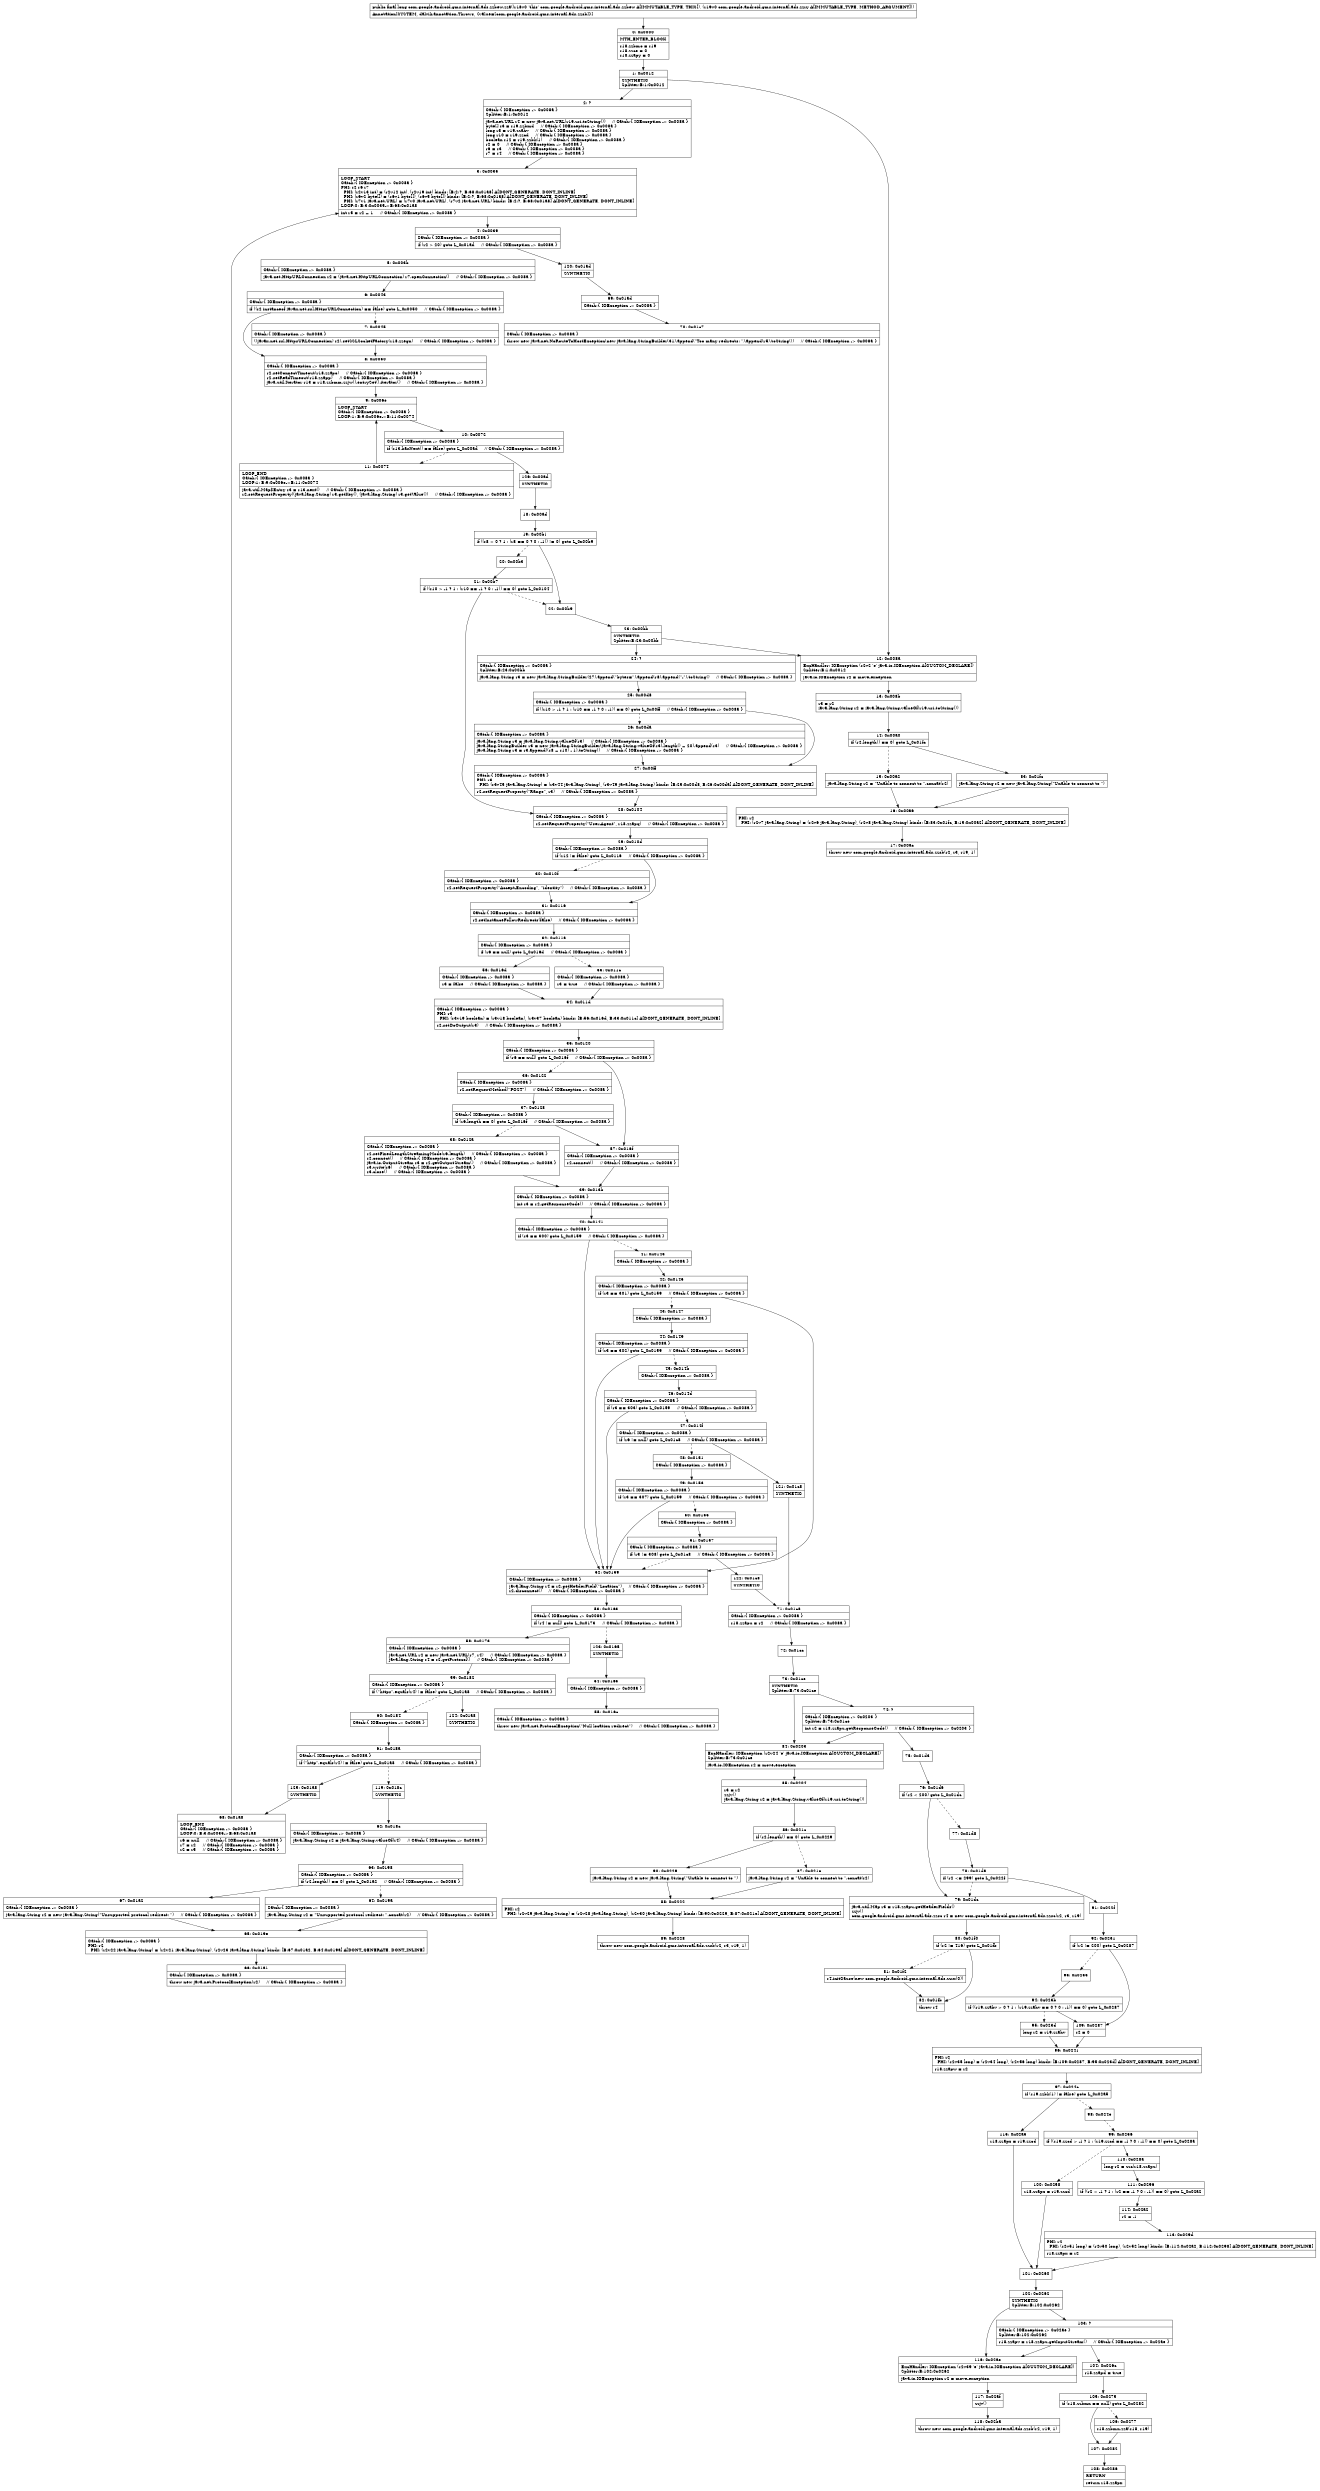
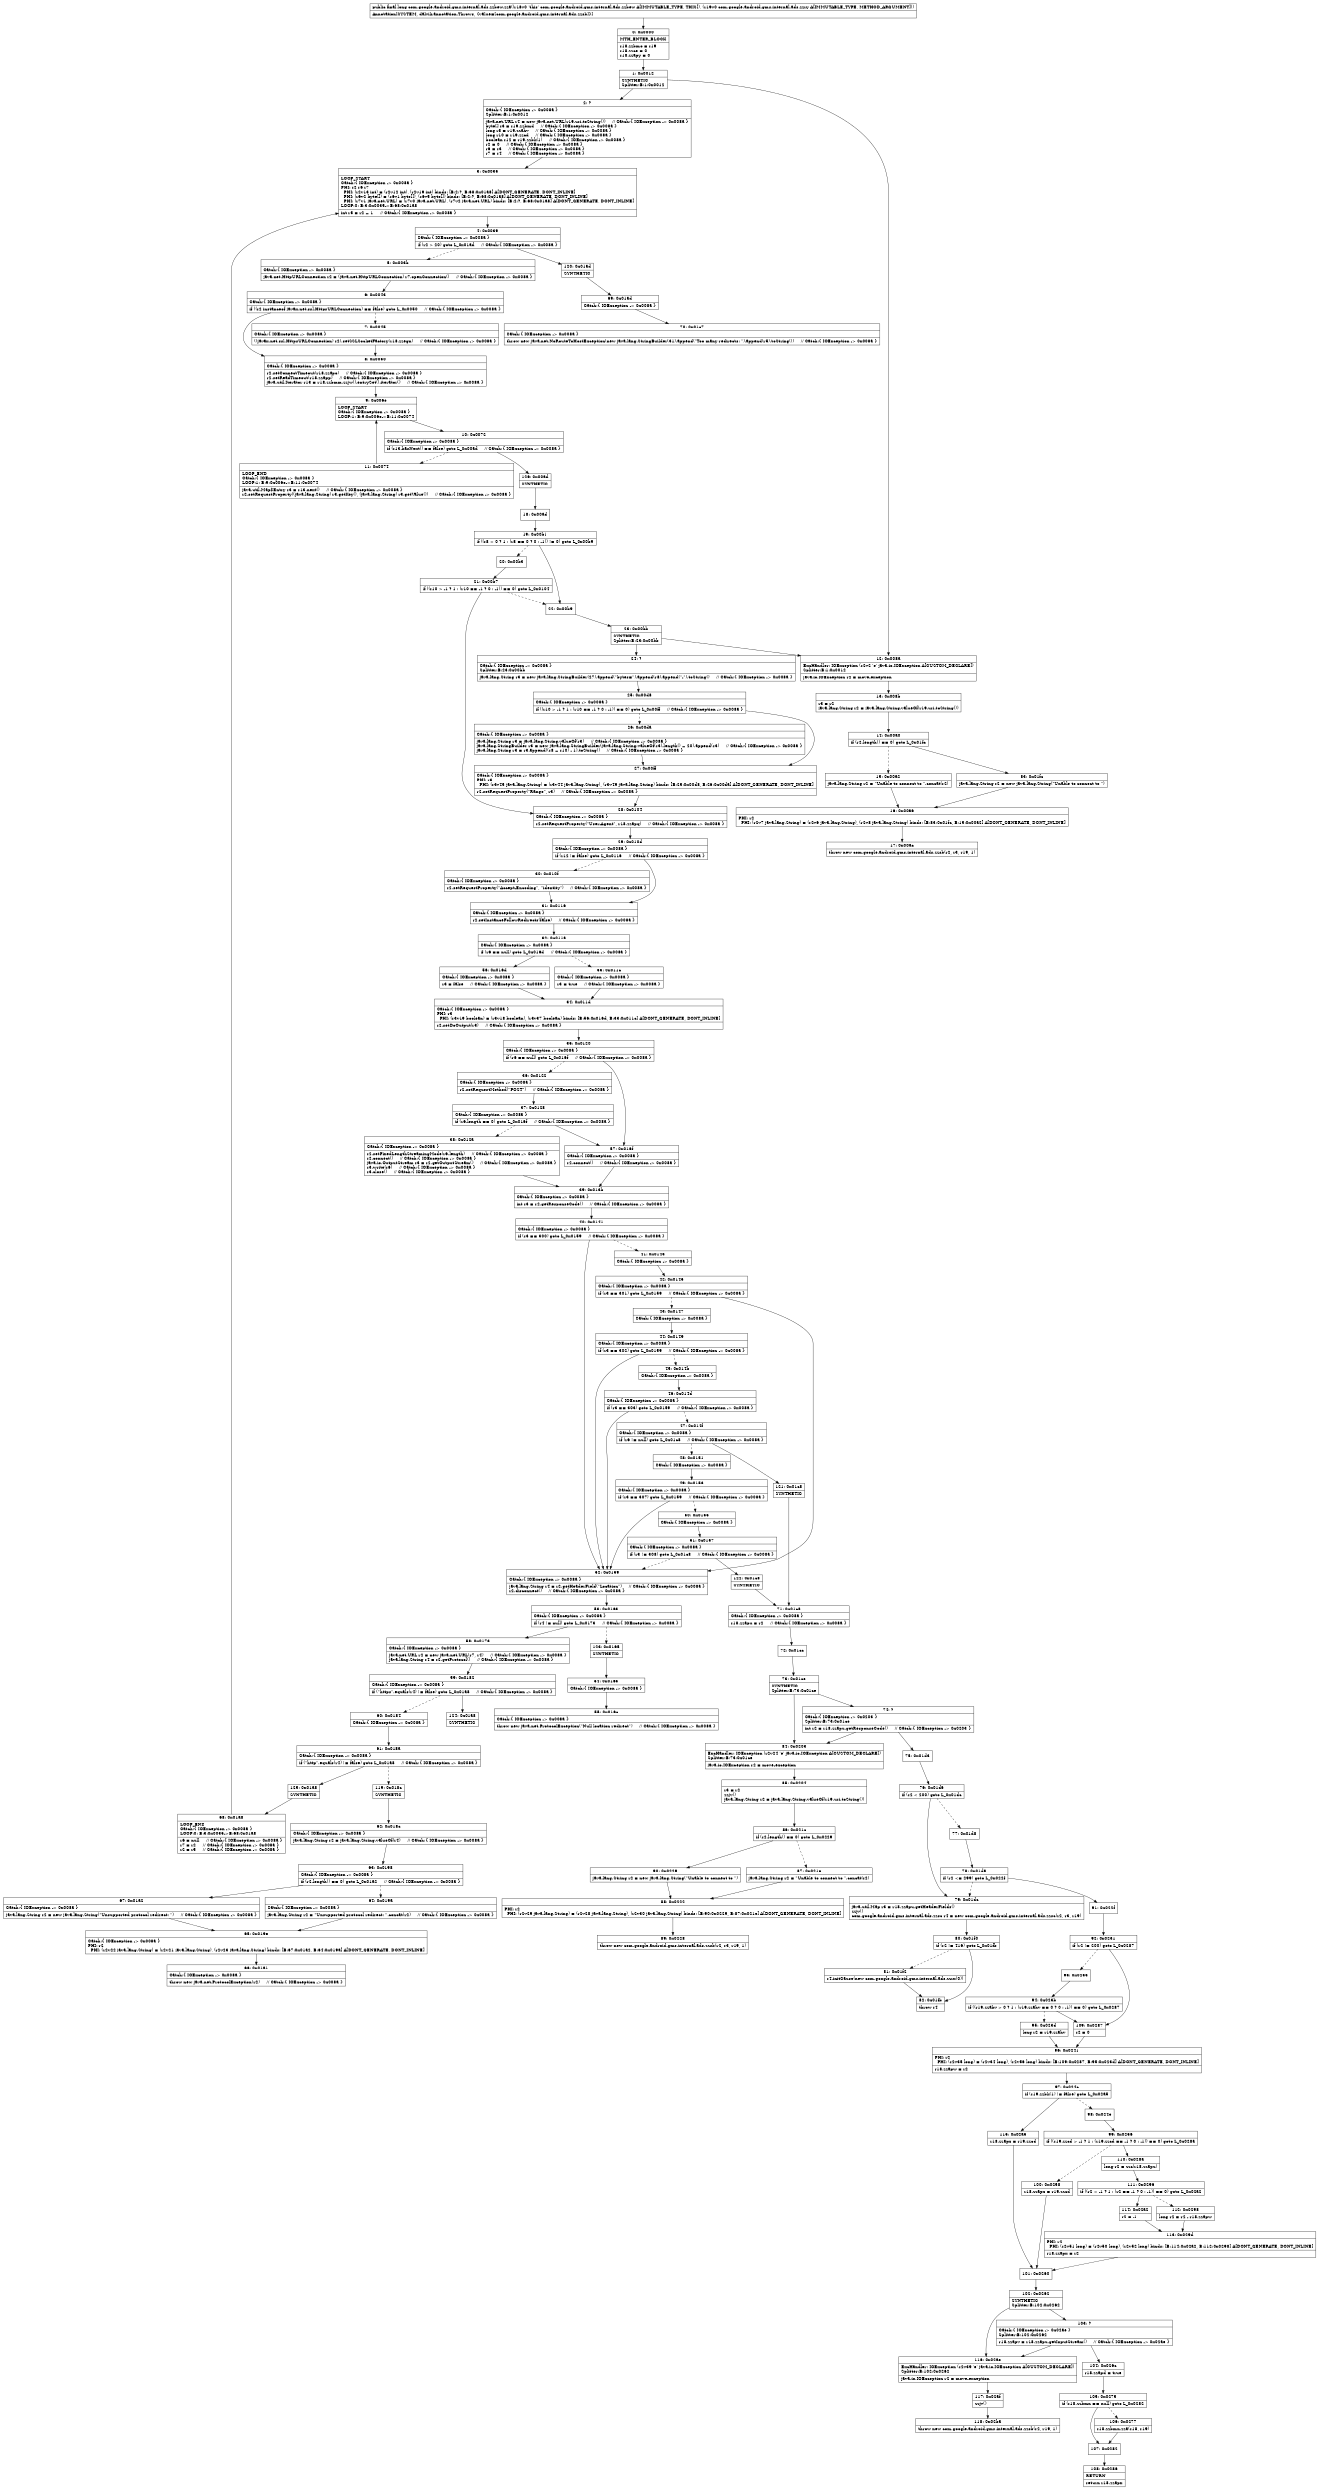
edge "4: 0x0039" -> "5: 0x003b": added
edge "98: 0x024e" -> "99: 0x0256": style dashed -> solid
node "112: 0x0298": added
